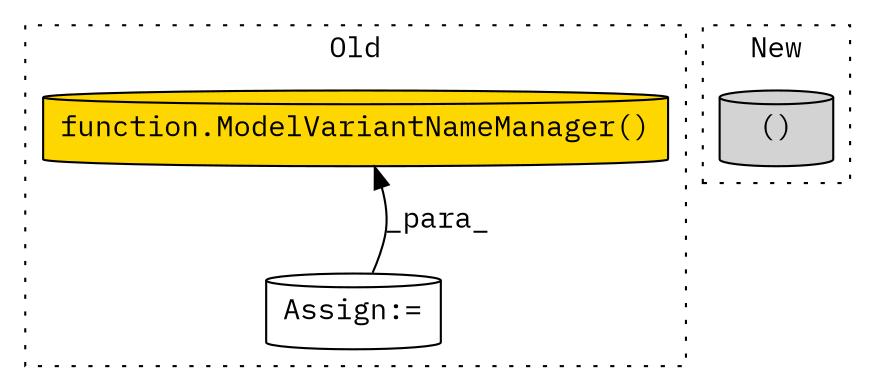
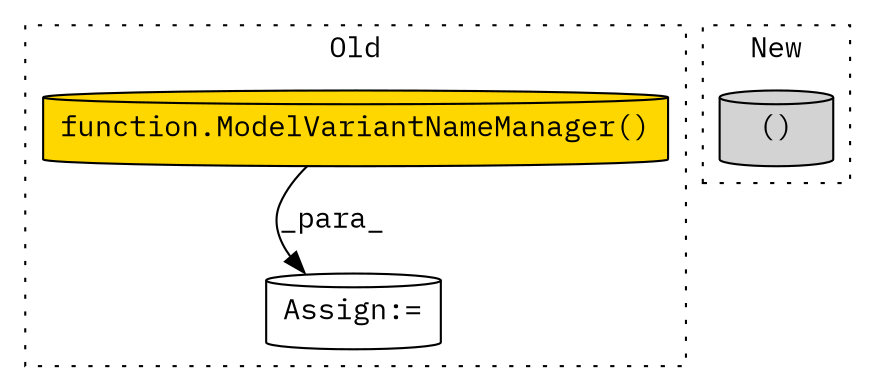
edge "Assign:=" -> "function.ModelVariantNameManager()": reversed
